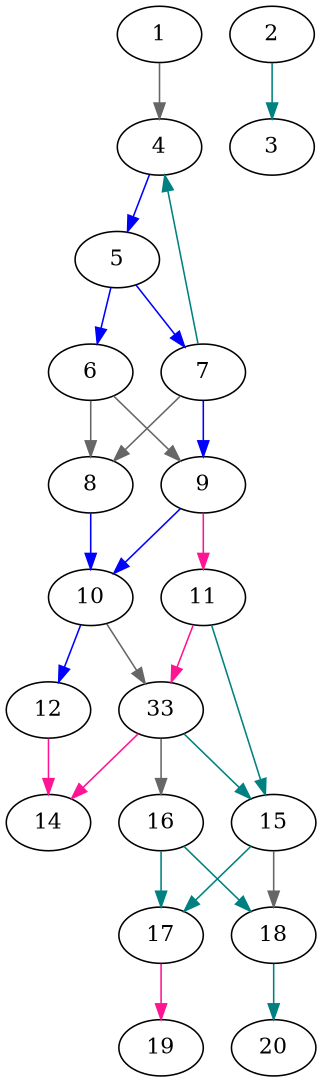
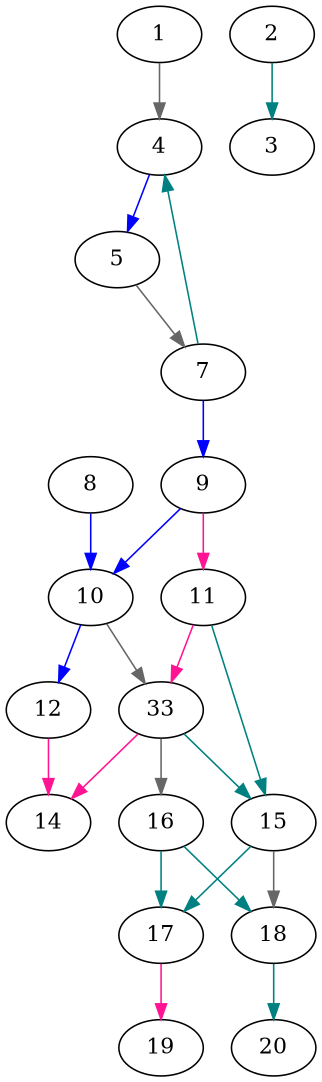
edge "5" -> "7": color blue -> gray40
node "6": removed
edge "7" -> "8": removed
